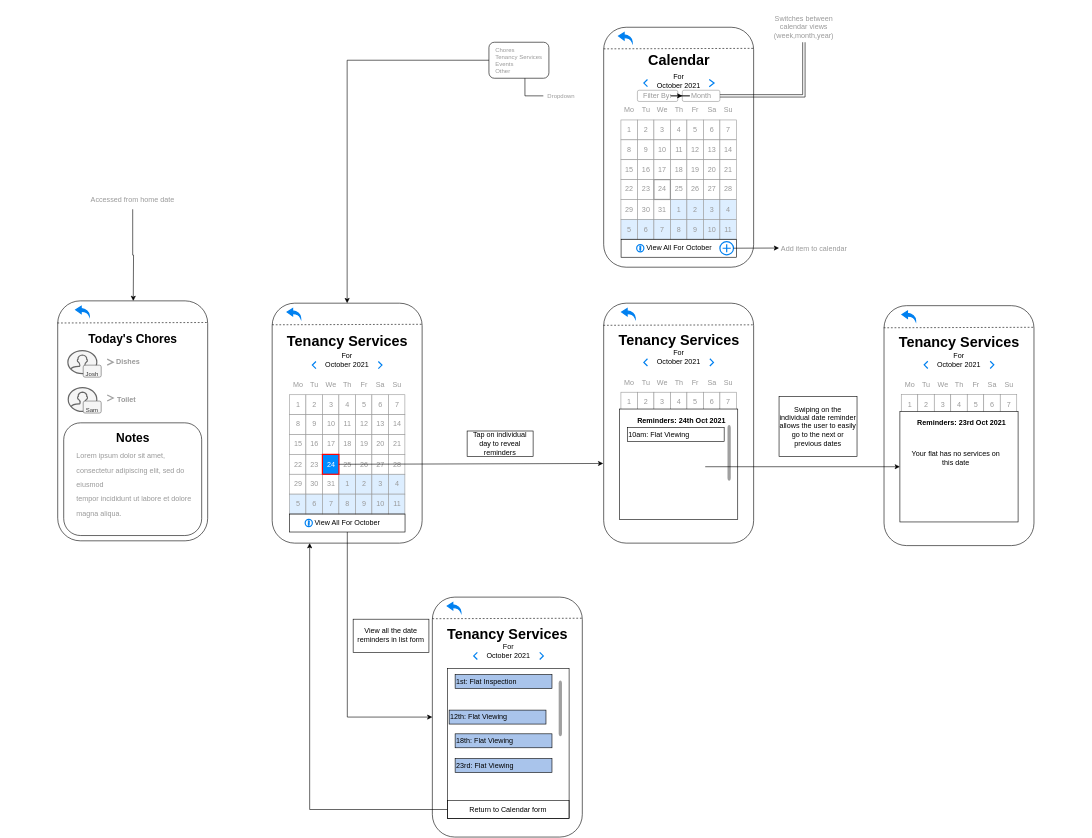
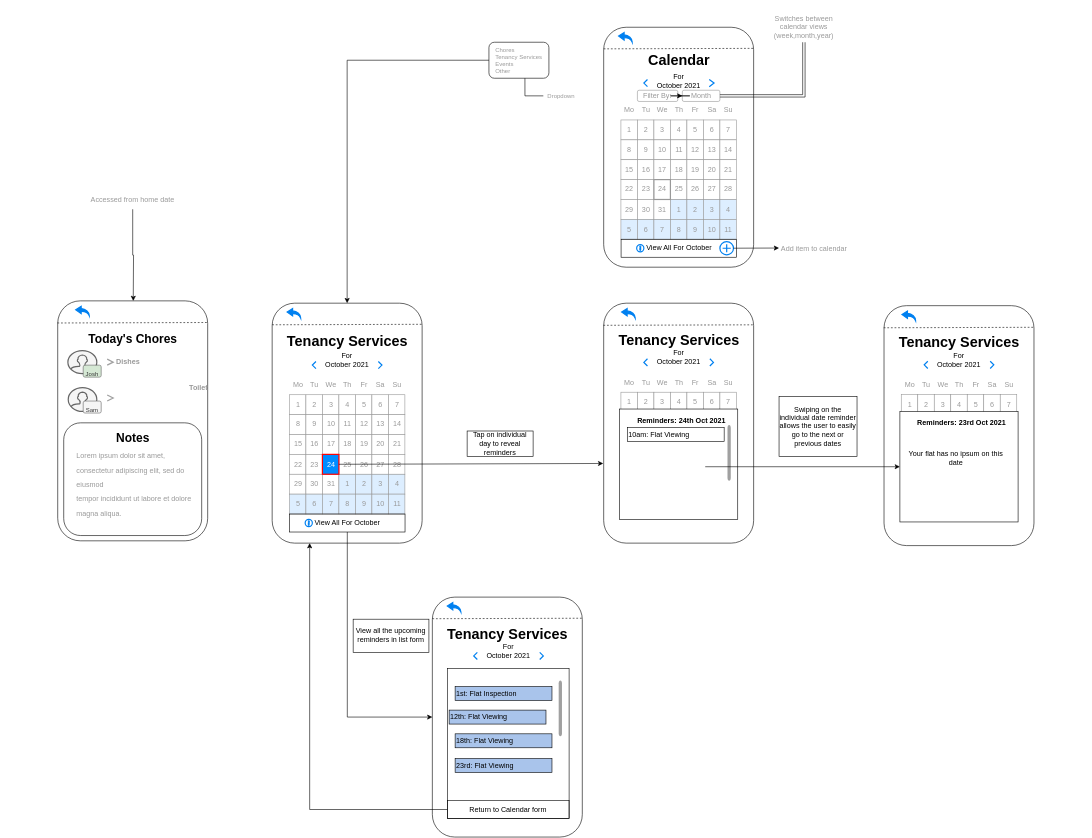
node "Josh": fillcolor #f5f5f5 -> #d5e8d4
node "Toilet": moved (127, 400) -> (199, 388)
node "Your flat has no services on this date": label "Your flat has no services on this date" -> "Your flat has no ipsum on this date"
node "View all the date reminders in list form": label "View all the date reminders in list form" -> "View all the upcoming reminders in list form"
node "1st: Flat Inspection": moved (504, 682) -> (504, 694)
